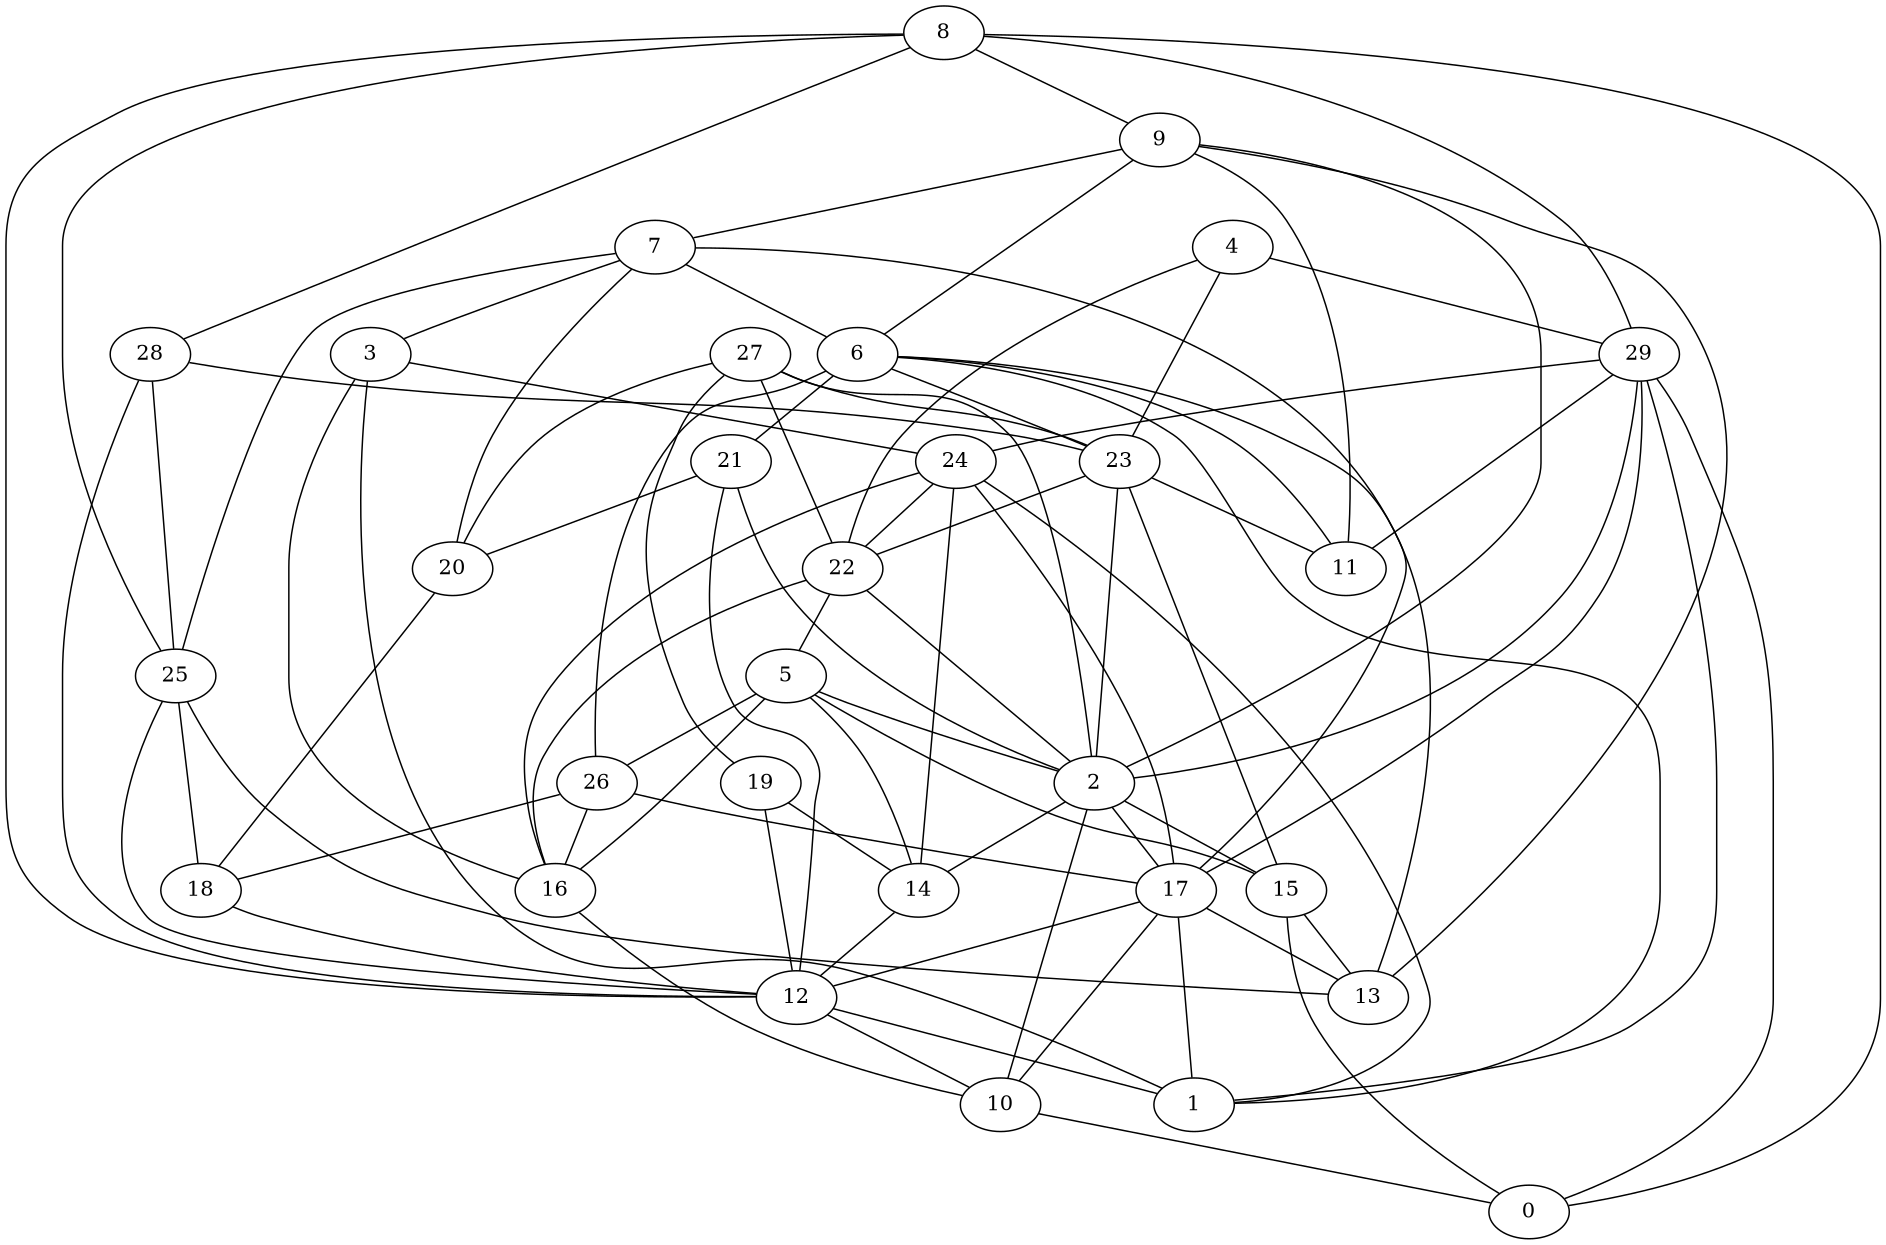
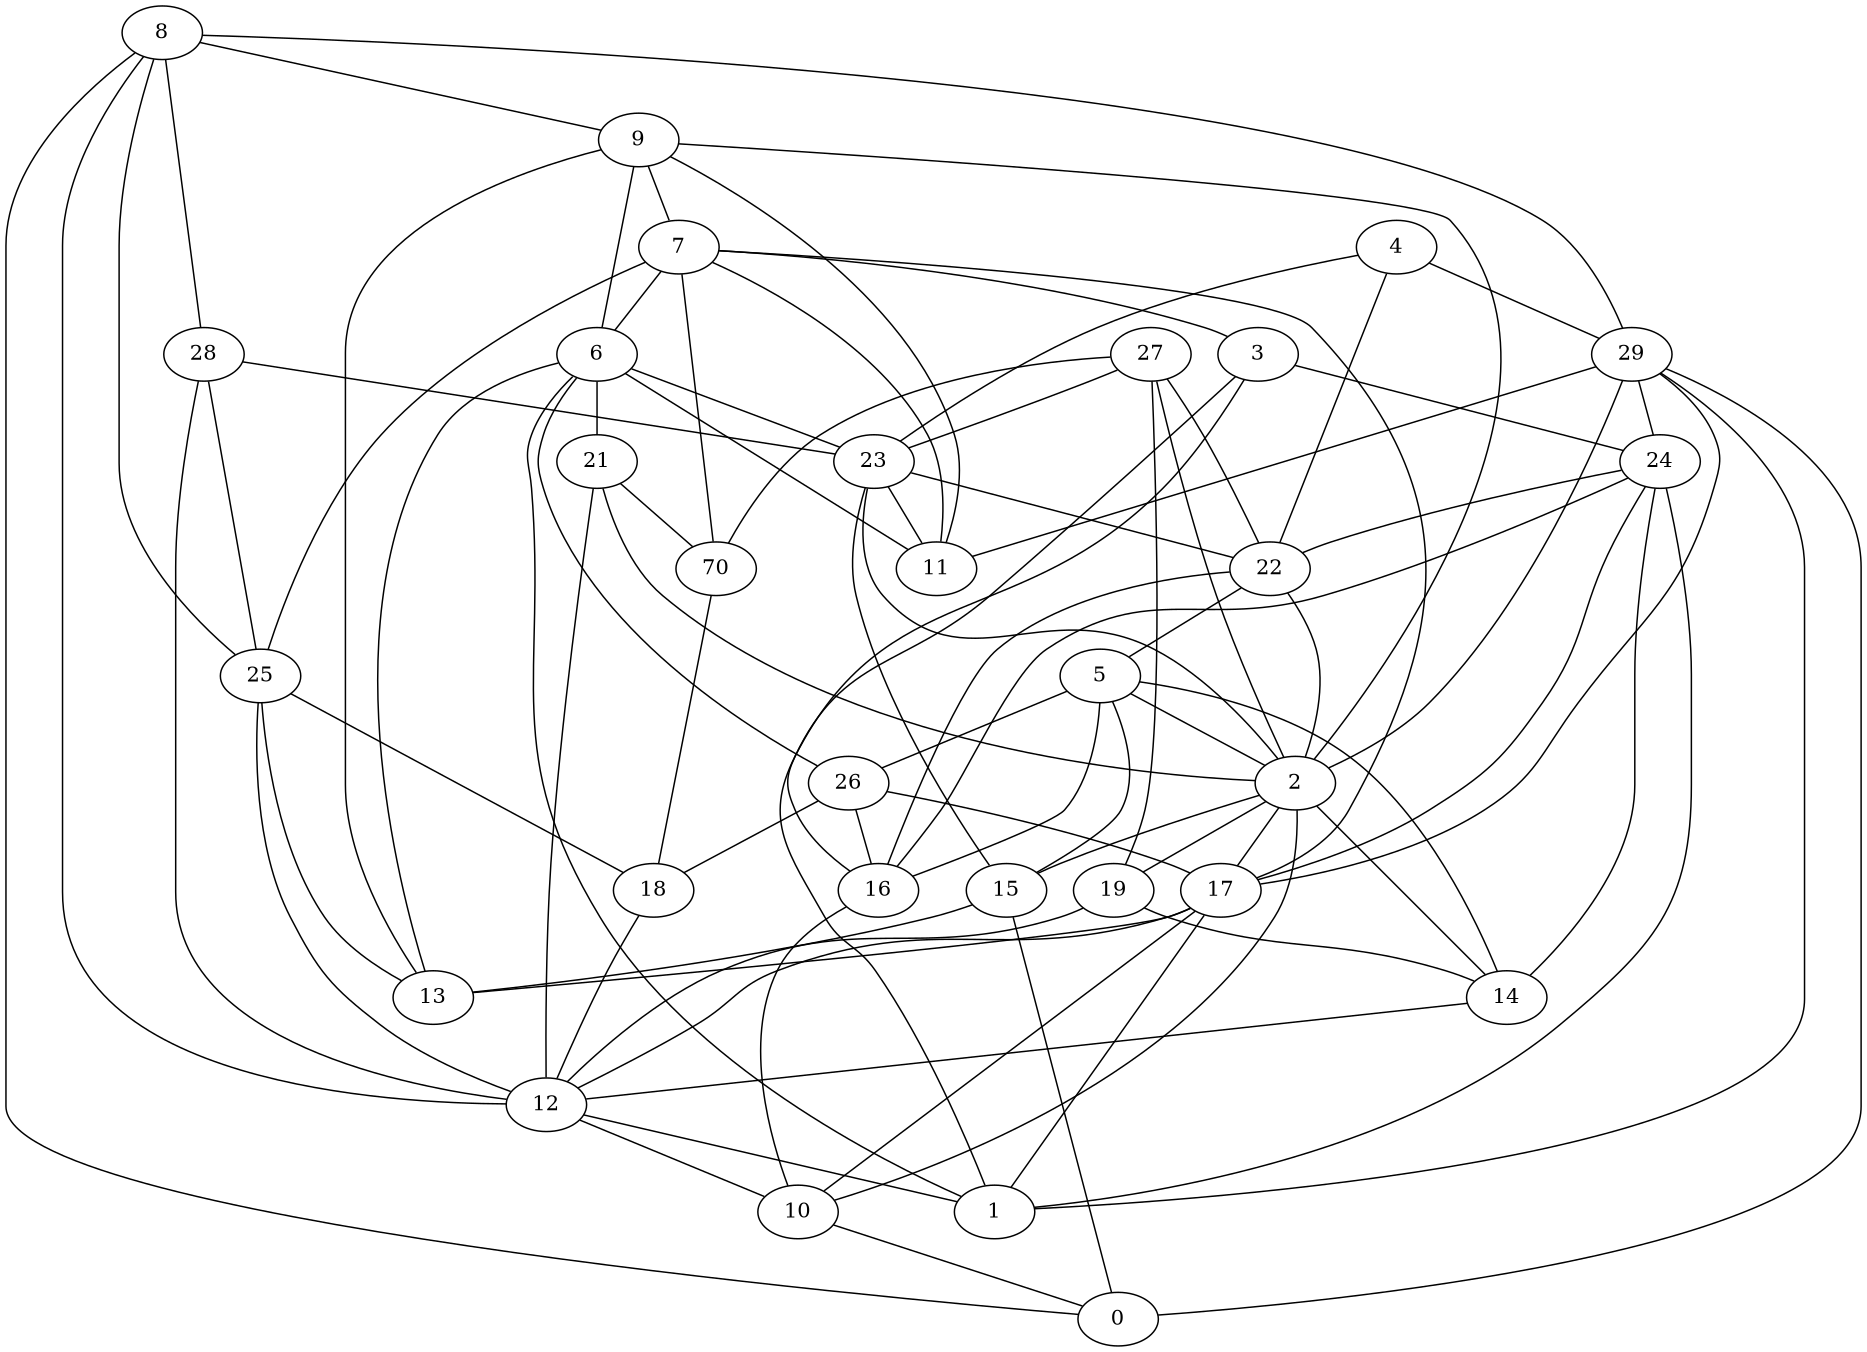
edge "7" -- "11": added
node "20": label "20" -> "70"
edge "2" -- "19": added
